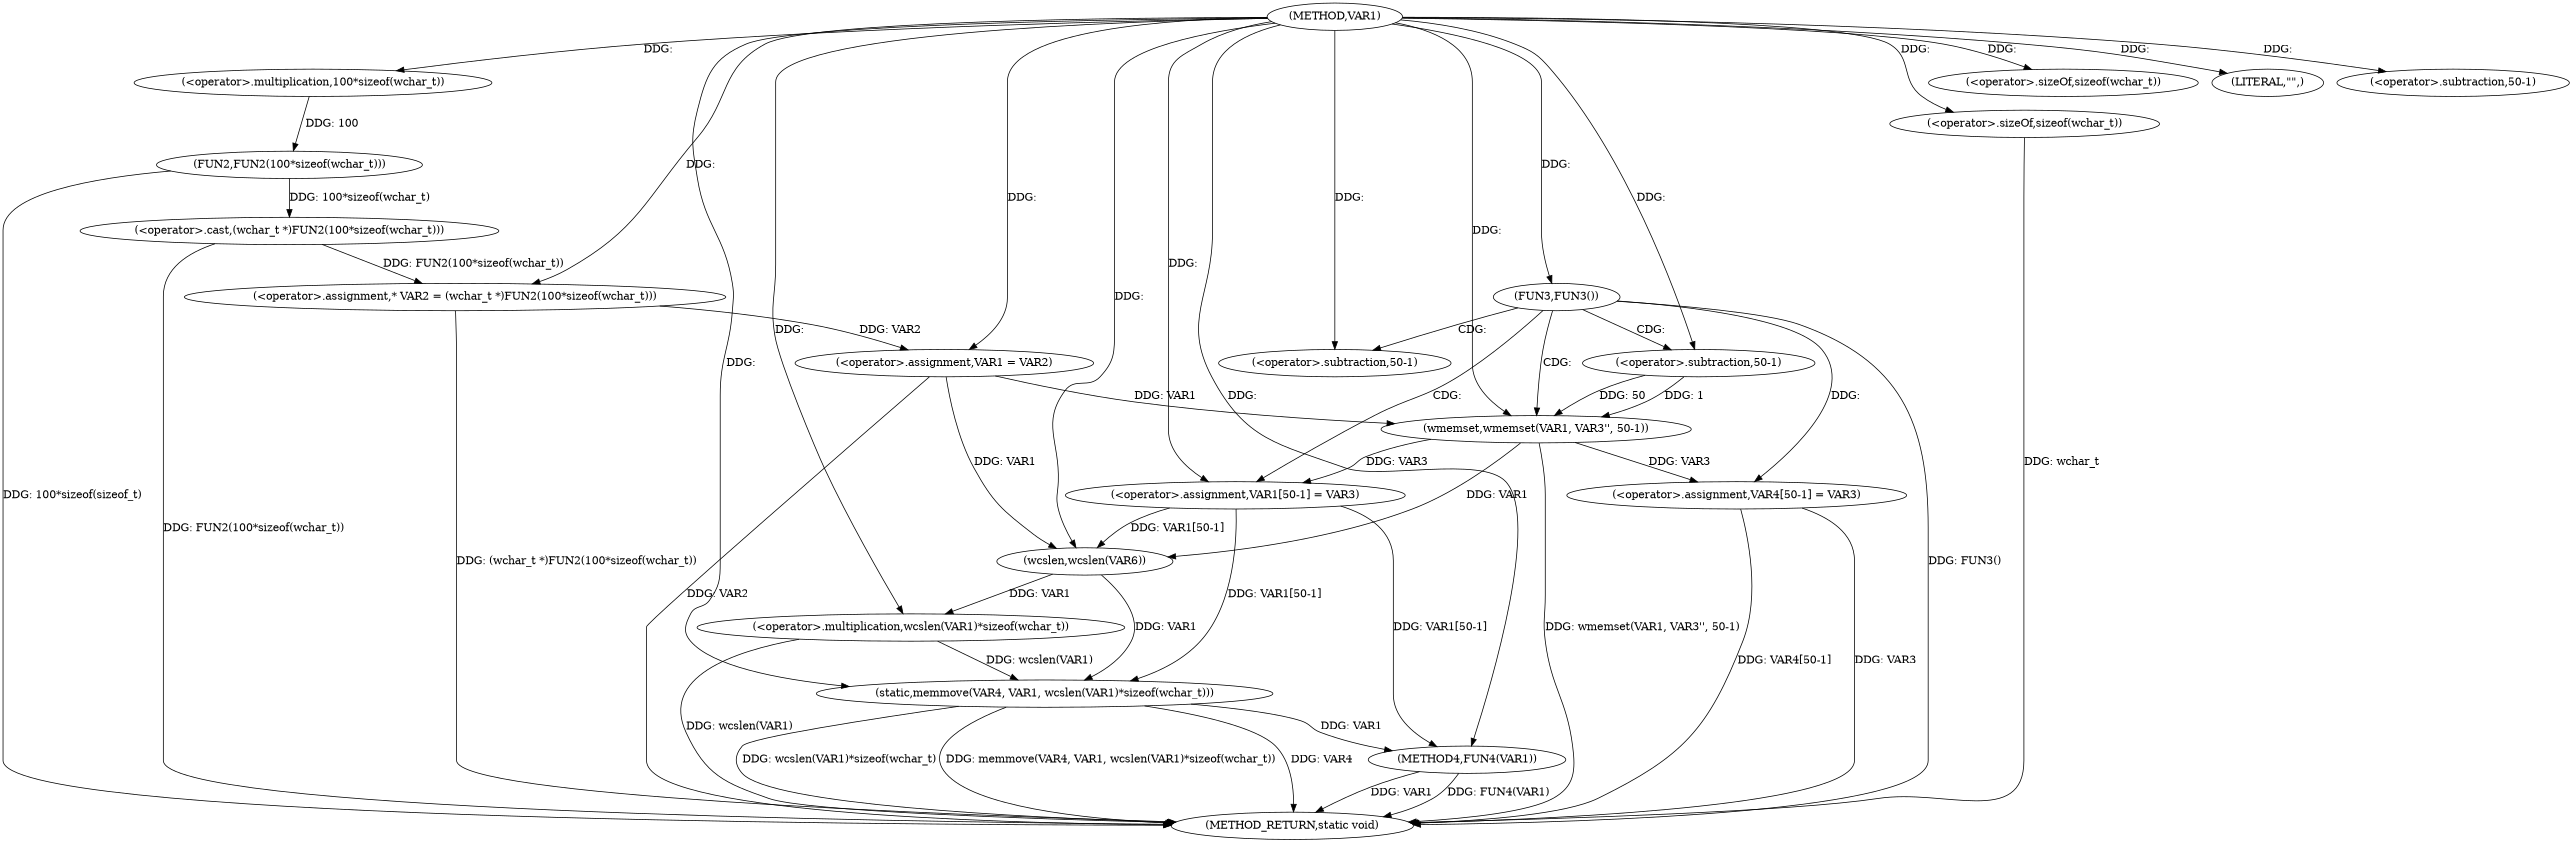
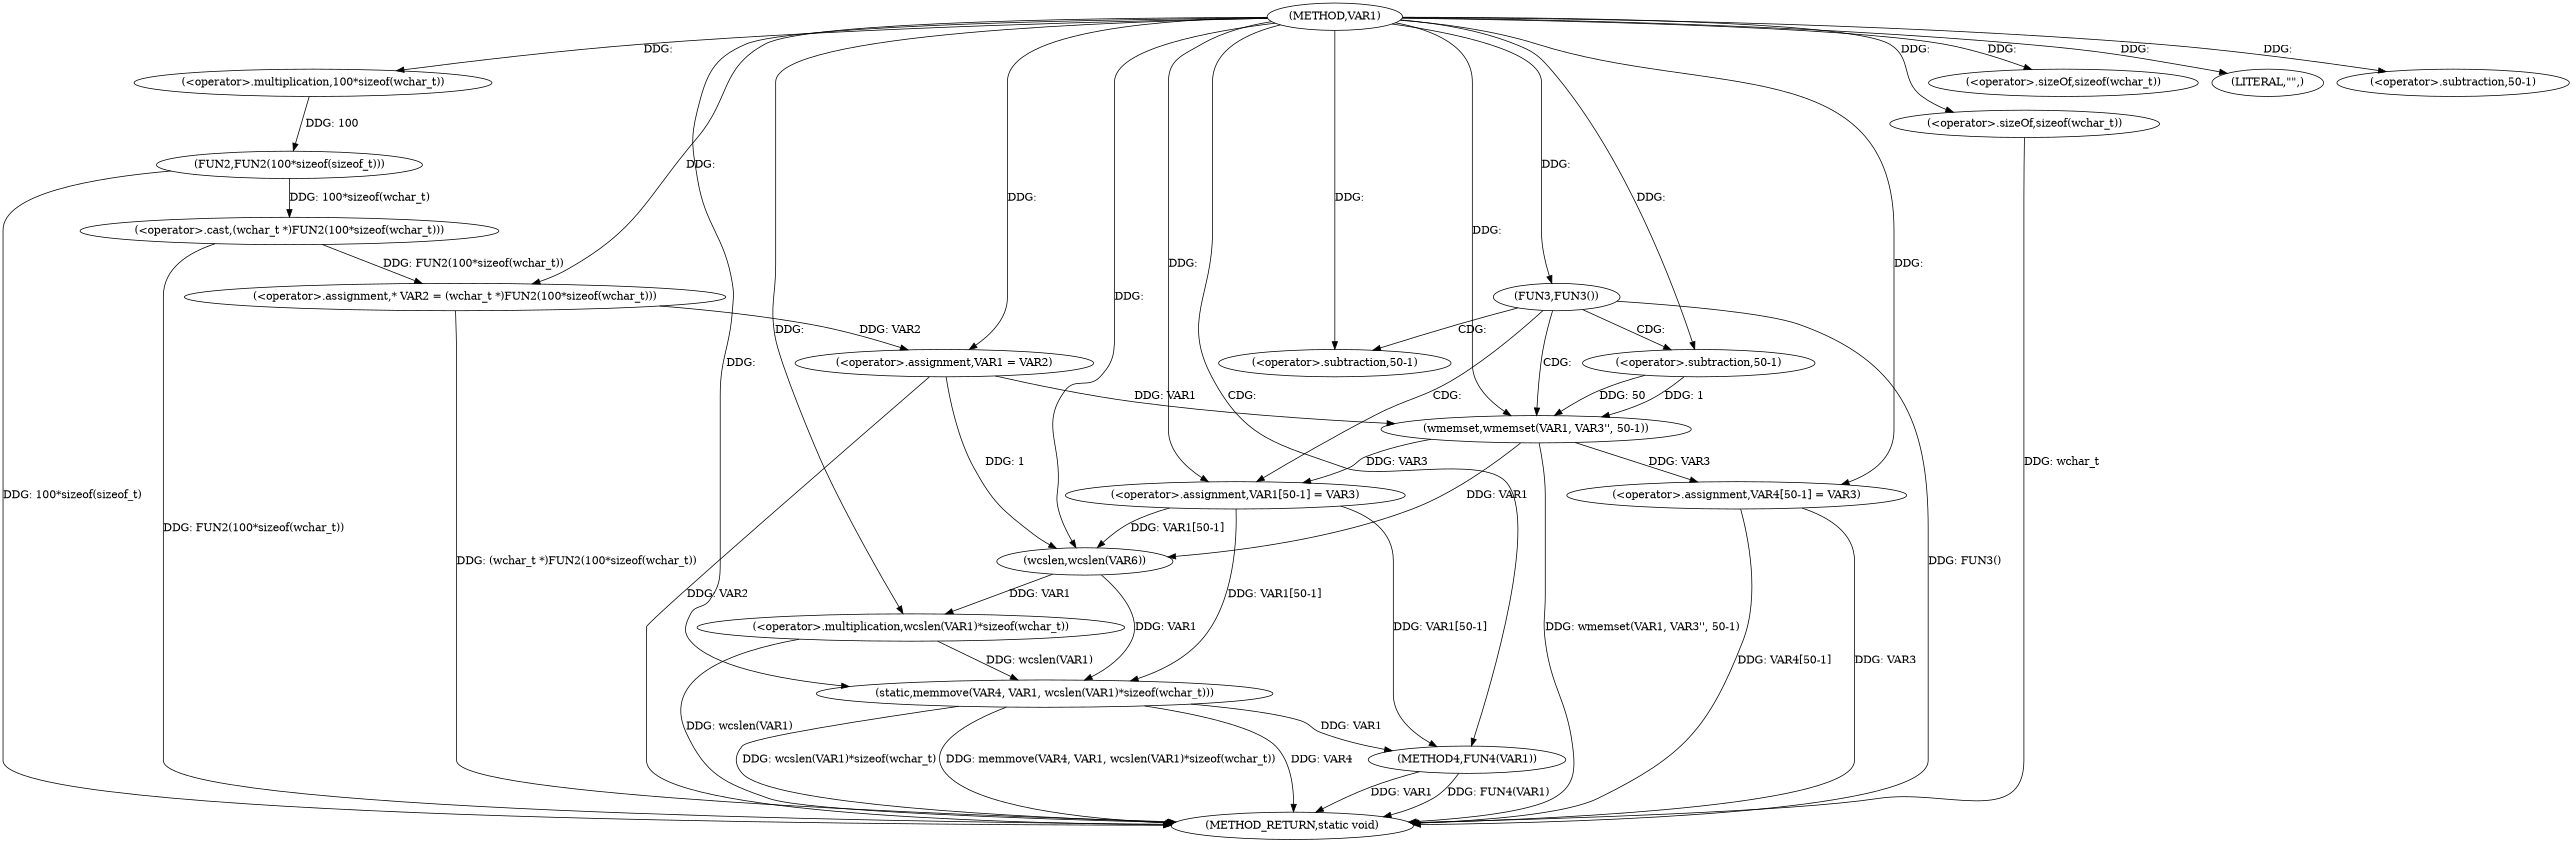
node "(FUN2,FUN2(100*sizeof(wchar_t)))": label "(FUN2,FUN2(100*sizeof(wchar_t)))" -> "(FUN2,FUN2(100*sizeof(sizeof_t)))"
edge "(FUN3,FUN3())" -> "(<operator>.assignment,VAR4[50-1] = VAR3)": now "(METHOD,VAR1)" -> "(<operator>.assignment,VAR4[50-1] = VAR3)"
edge "(METHOD,VAR1)" -> "(METHOD4,FUN4(VAR1))": label "DDG: " -> "CDG: "
edge "(<operator>.assignment,VAR1 = VAR2)" -> "(wcslen,wcslen(VAR6))": label "DDG: VAR1" -> "DDG: 1"
